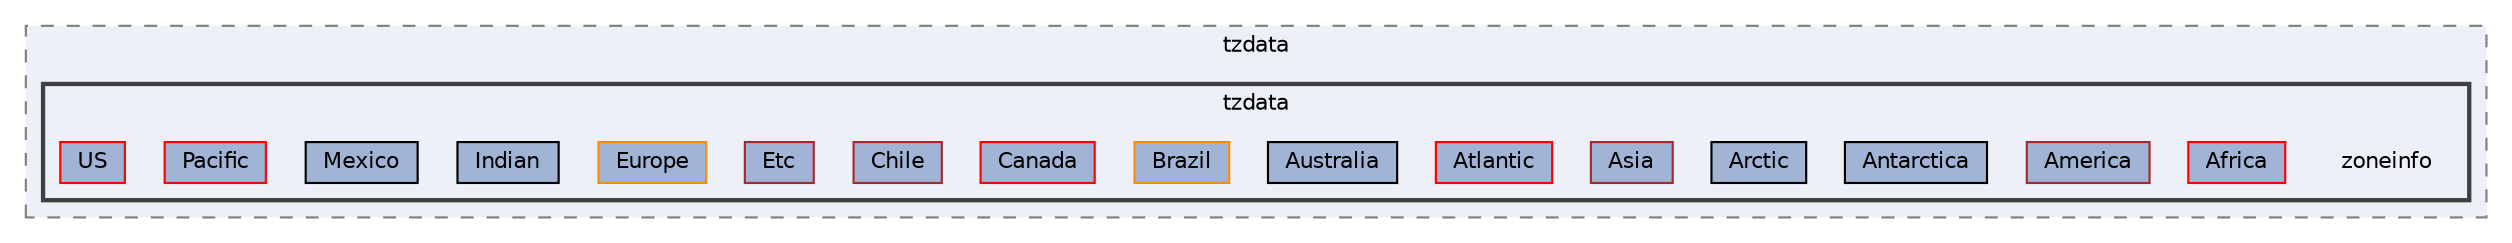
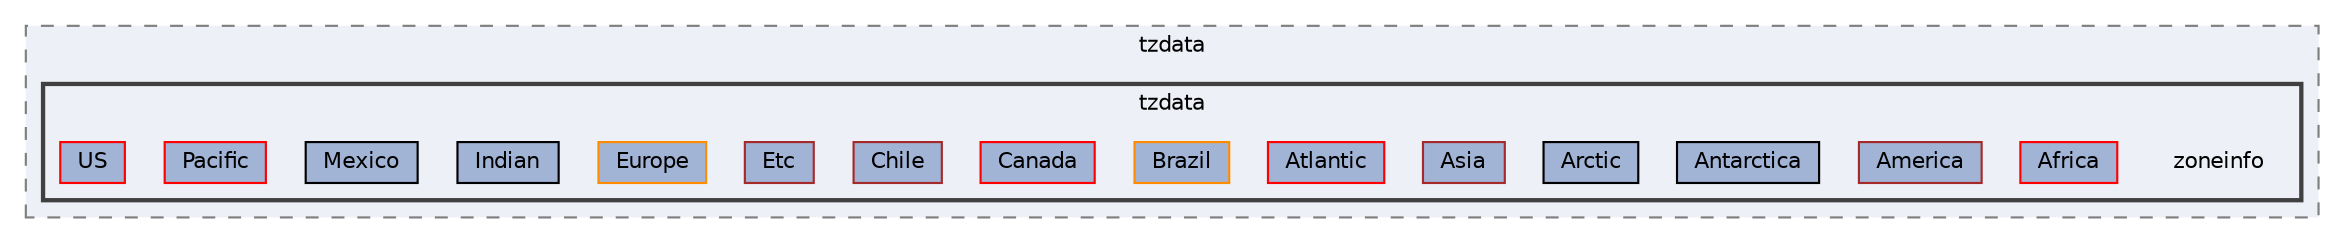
node "Australia": removed
